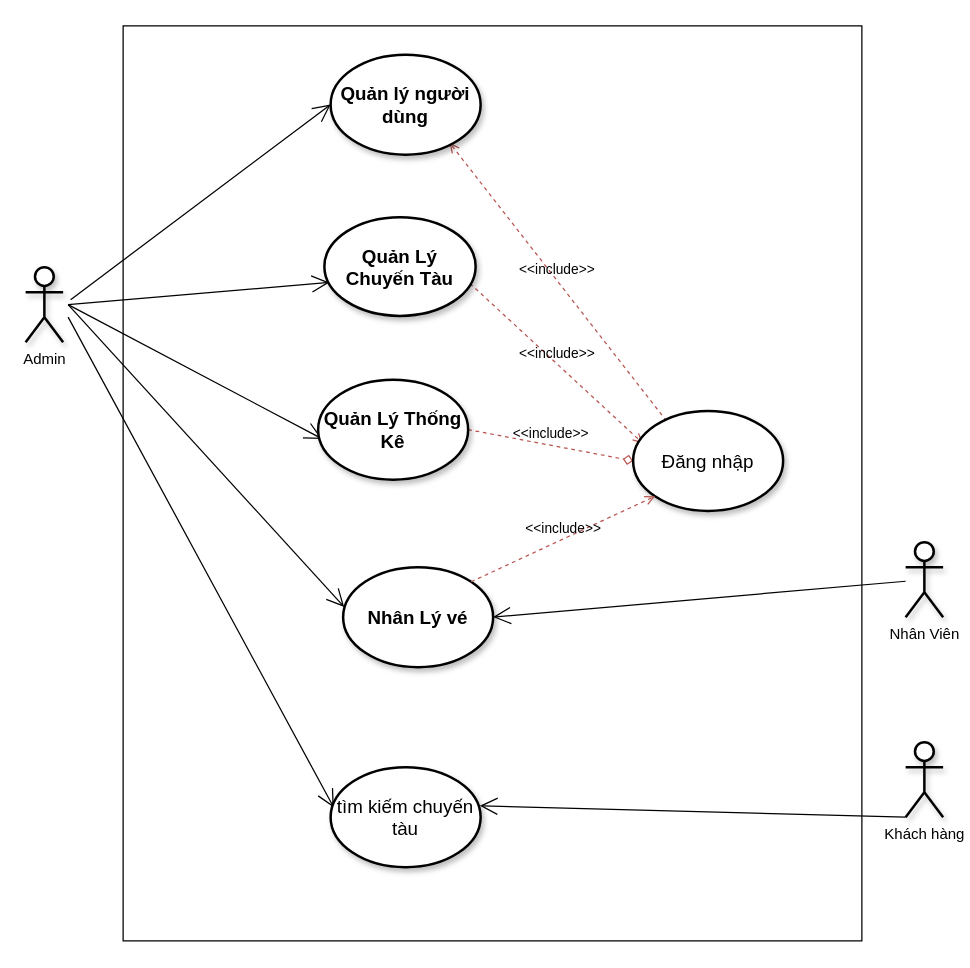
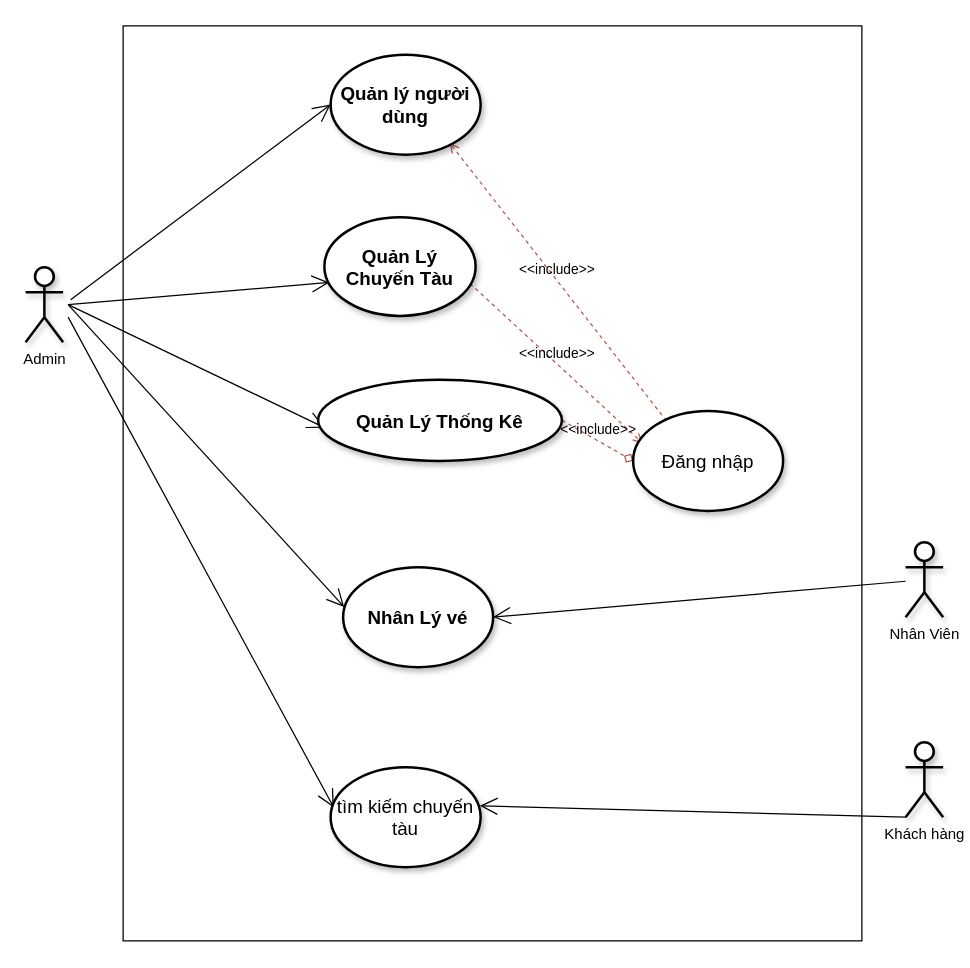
node "Quản Lý Thống Kê": size 150x100 -> 244x81
edge "Nhân Lý vé" -> "Đăng nhập": removed, label "<<include>>"
